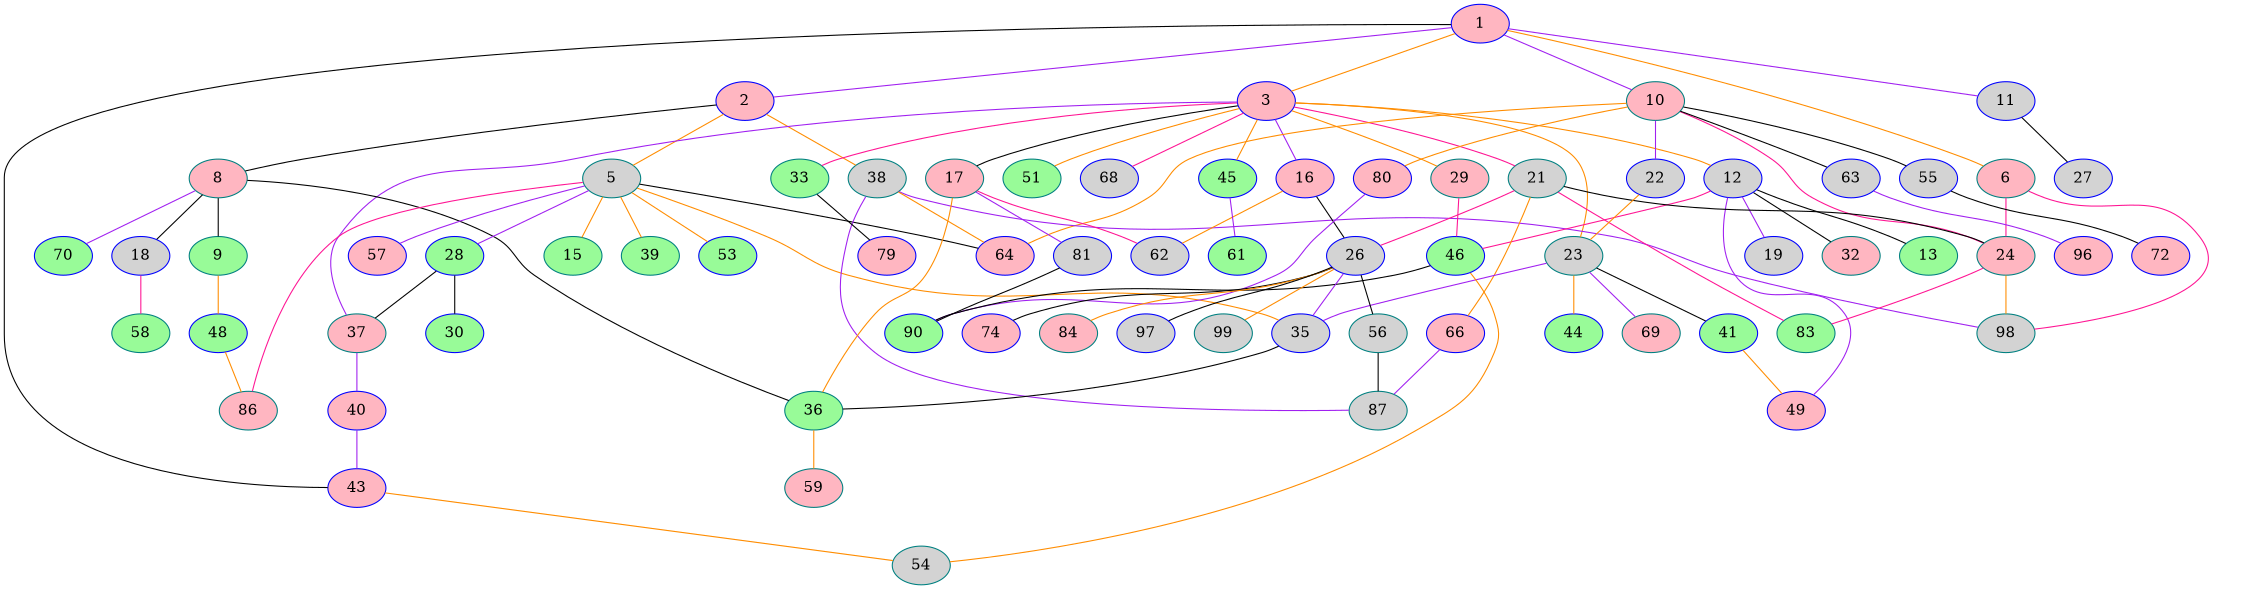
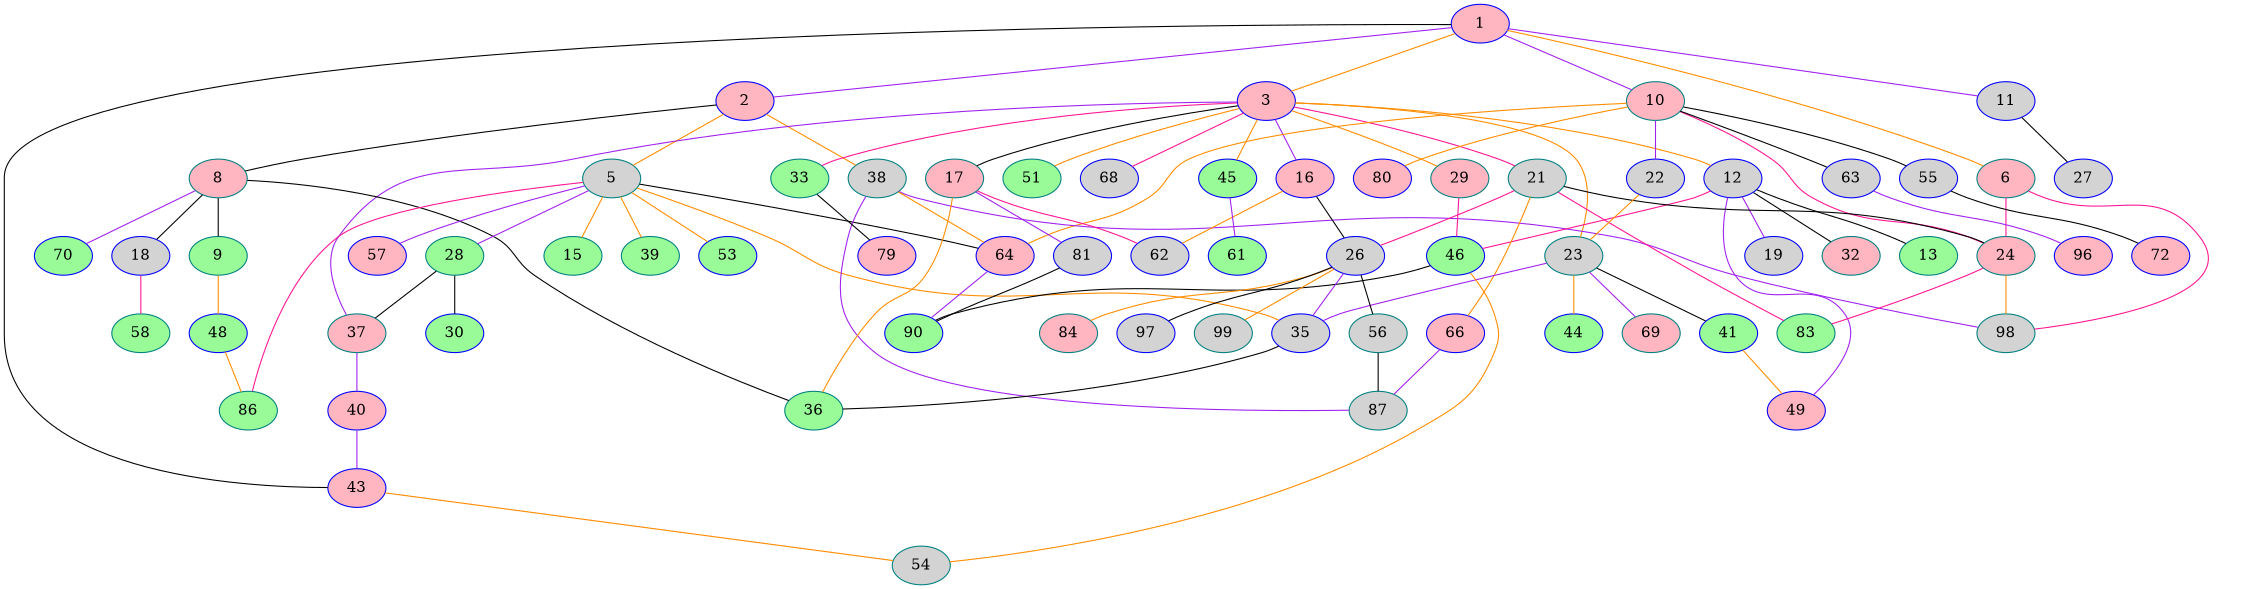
node "28": color blue -> teal
edge "80" -- "90": now "64" -- "90"
node "74": removed
node "86": fillcolor lightpink -> palegreen
node "59": removed
